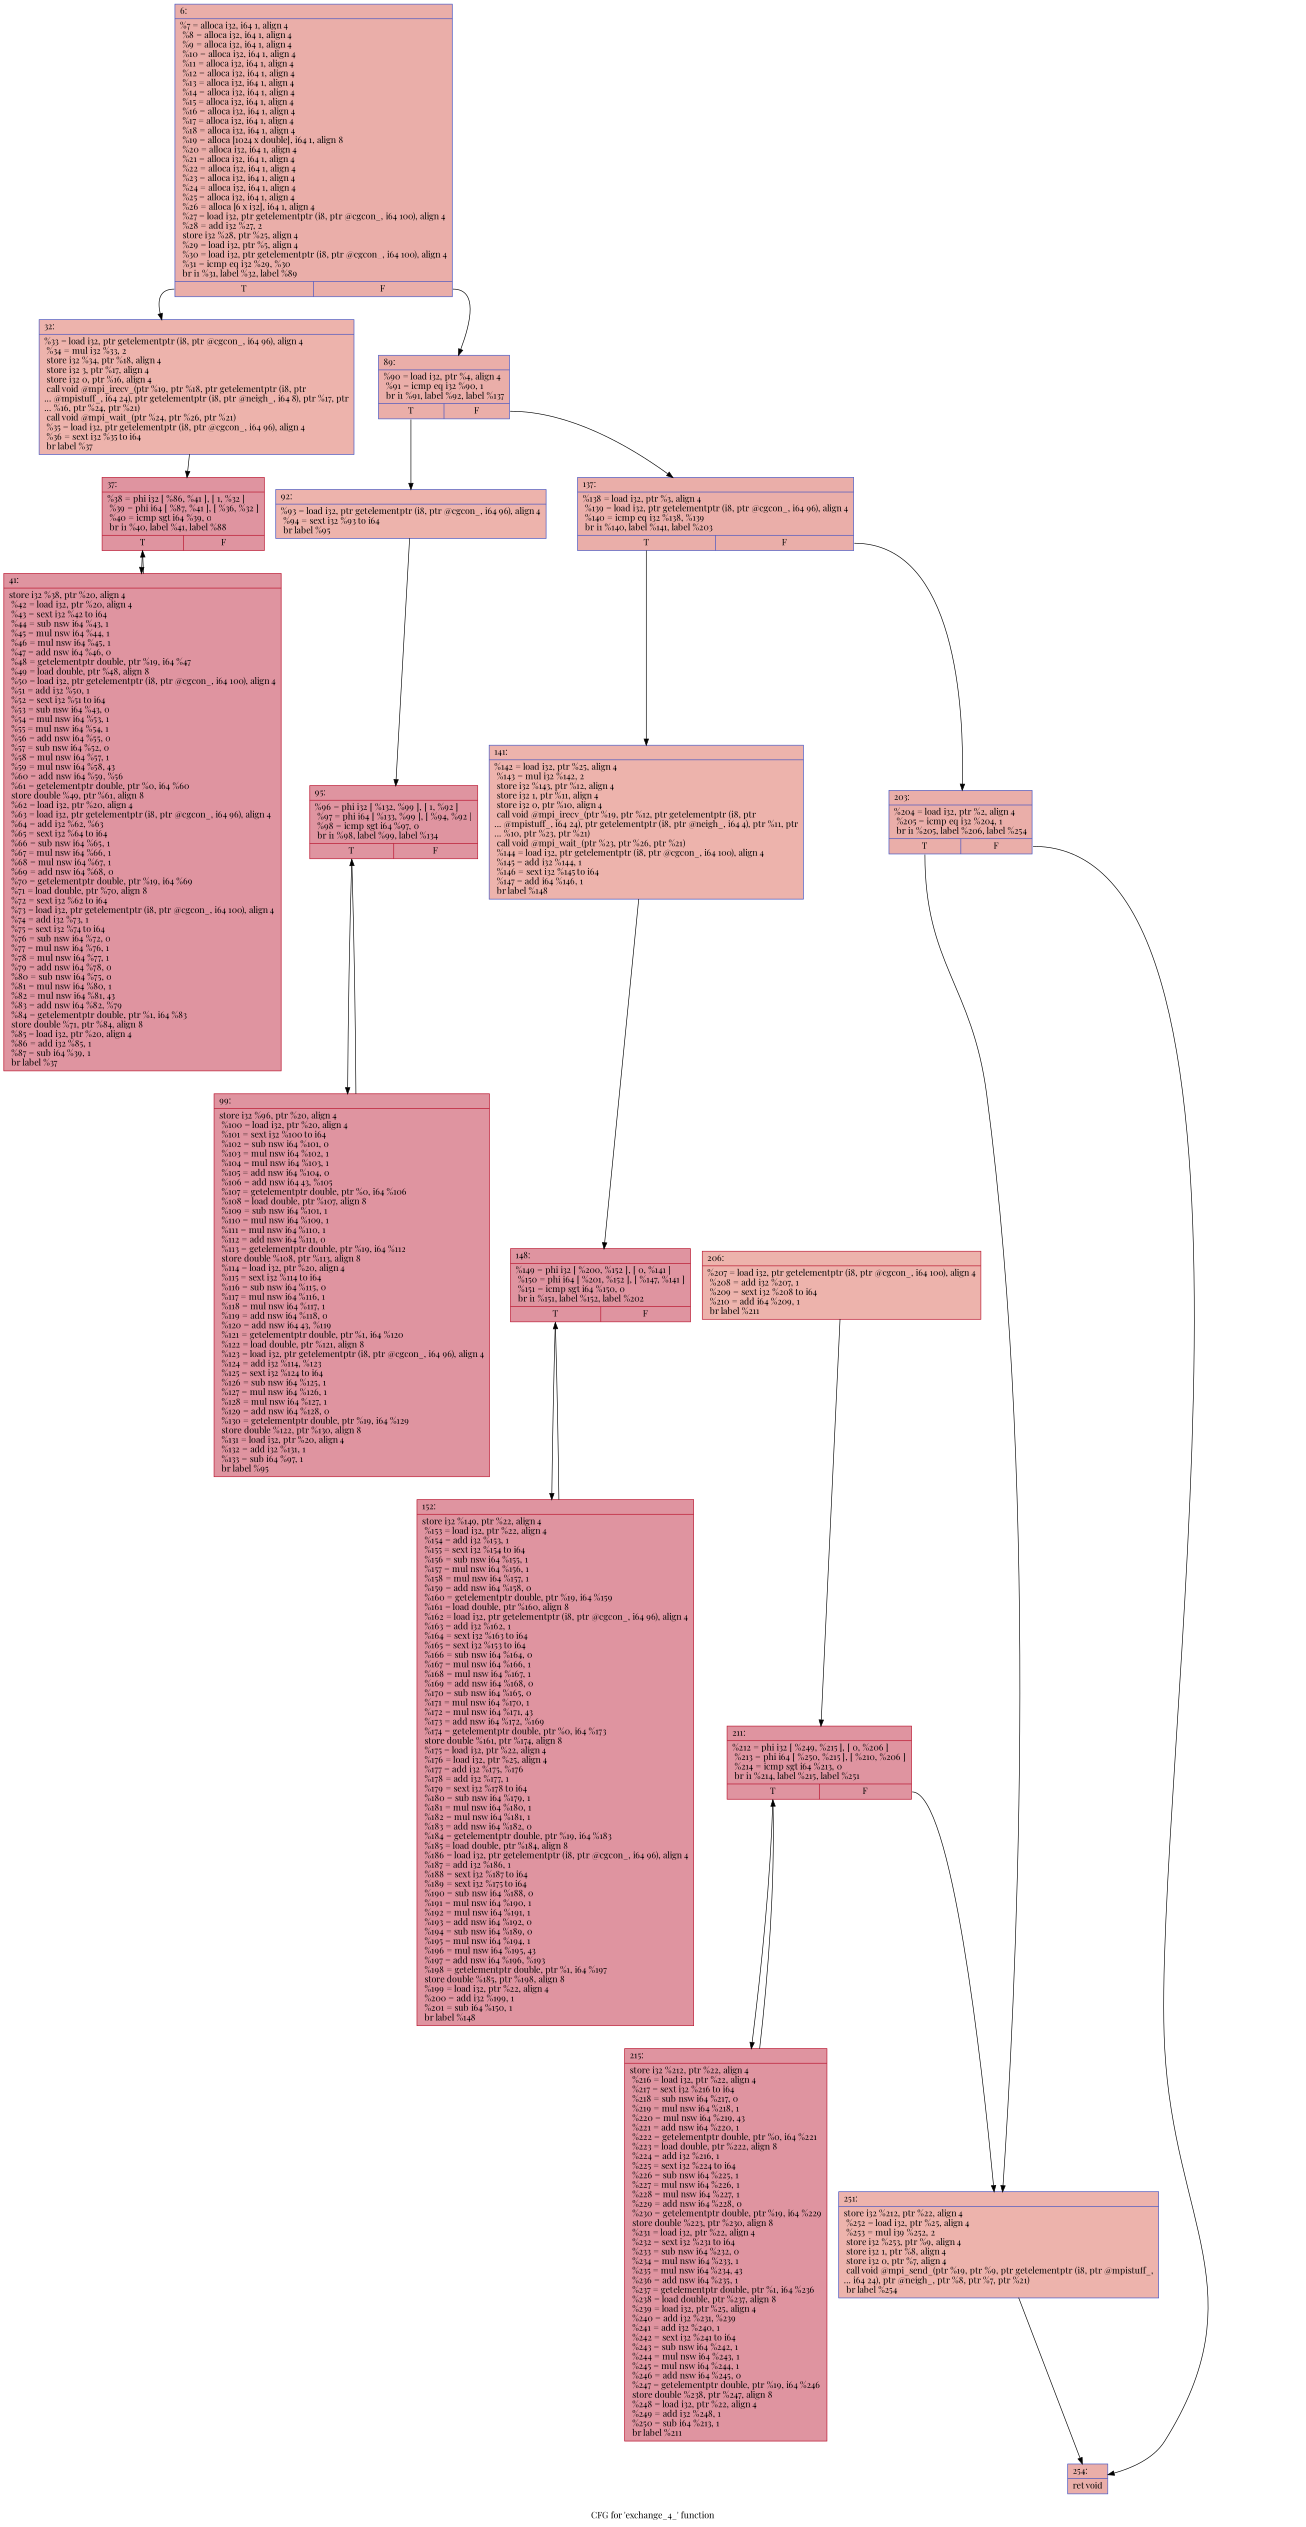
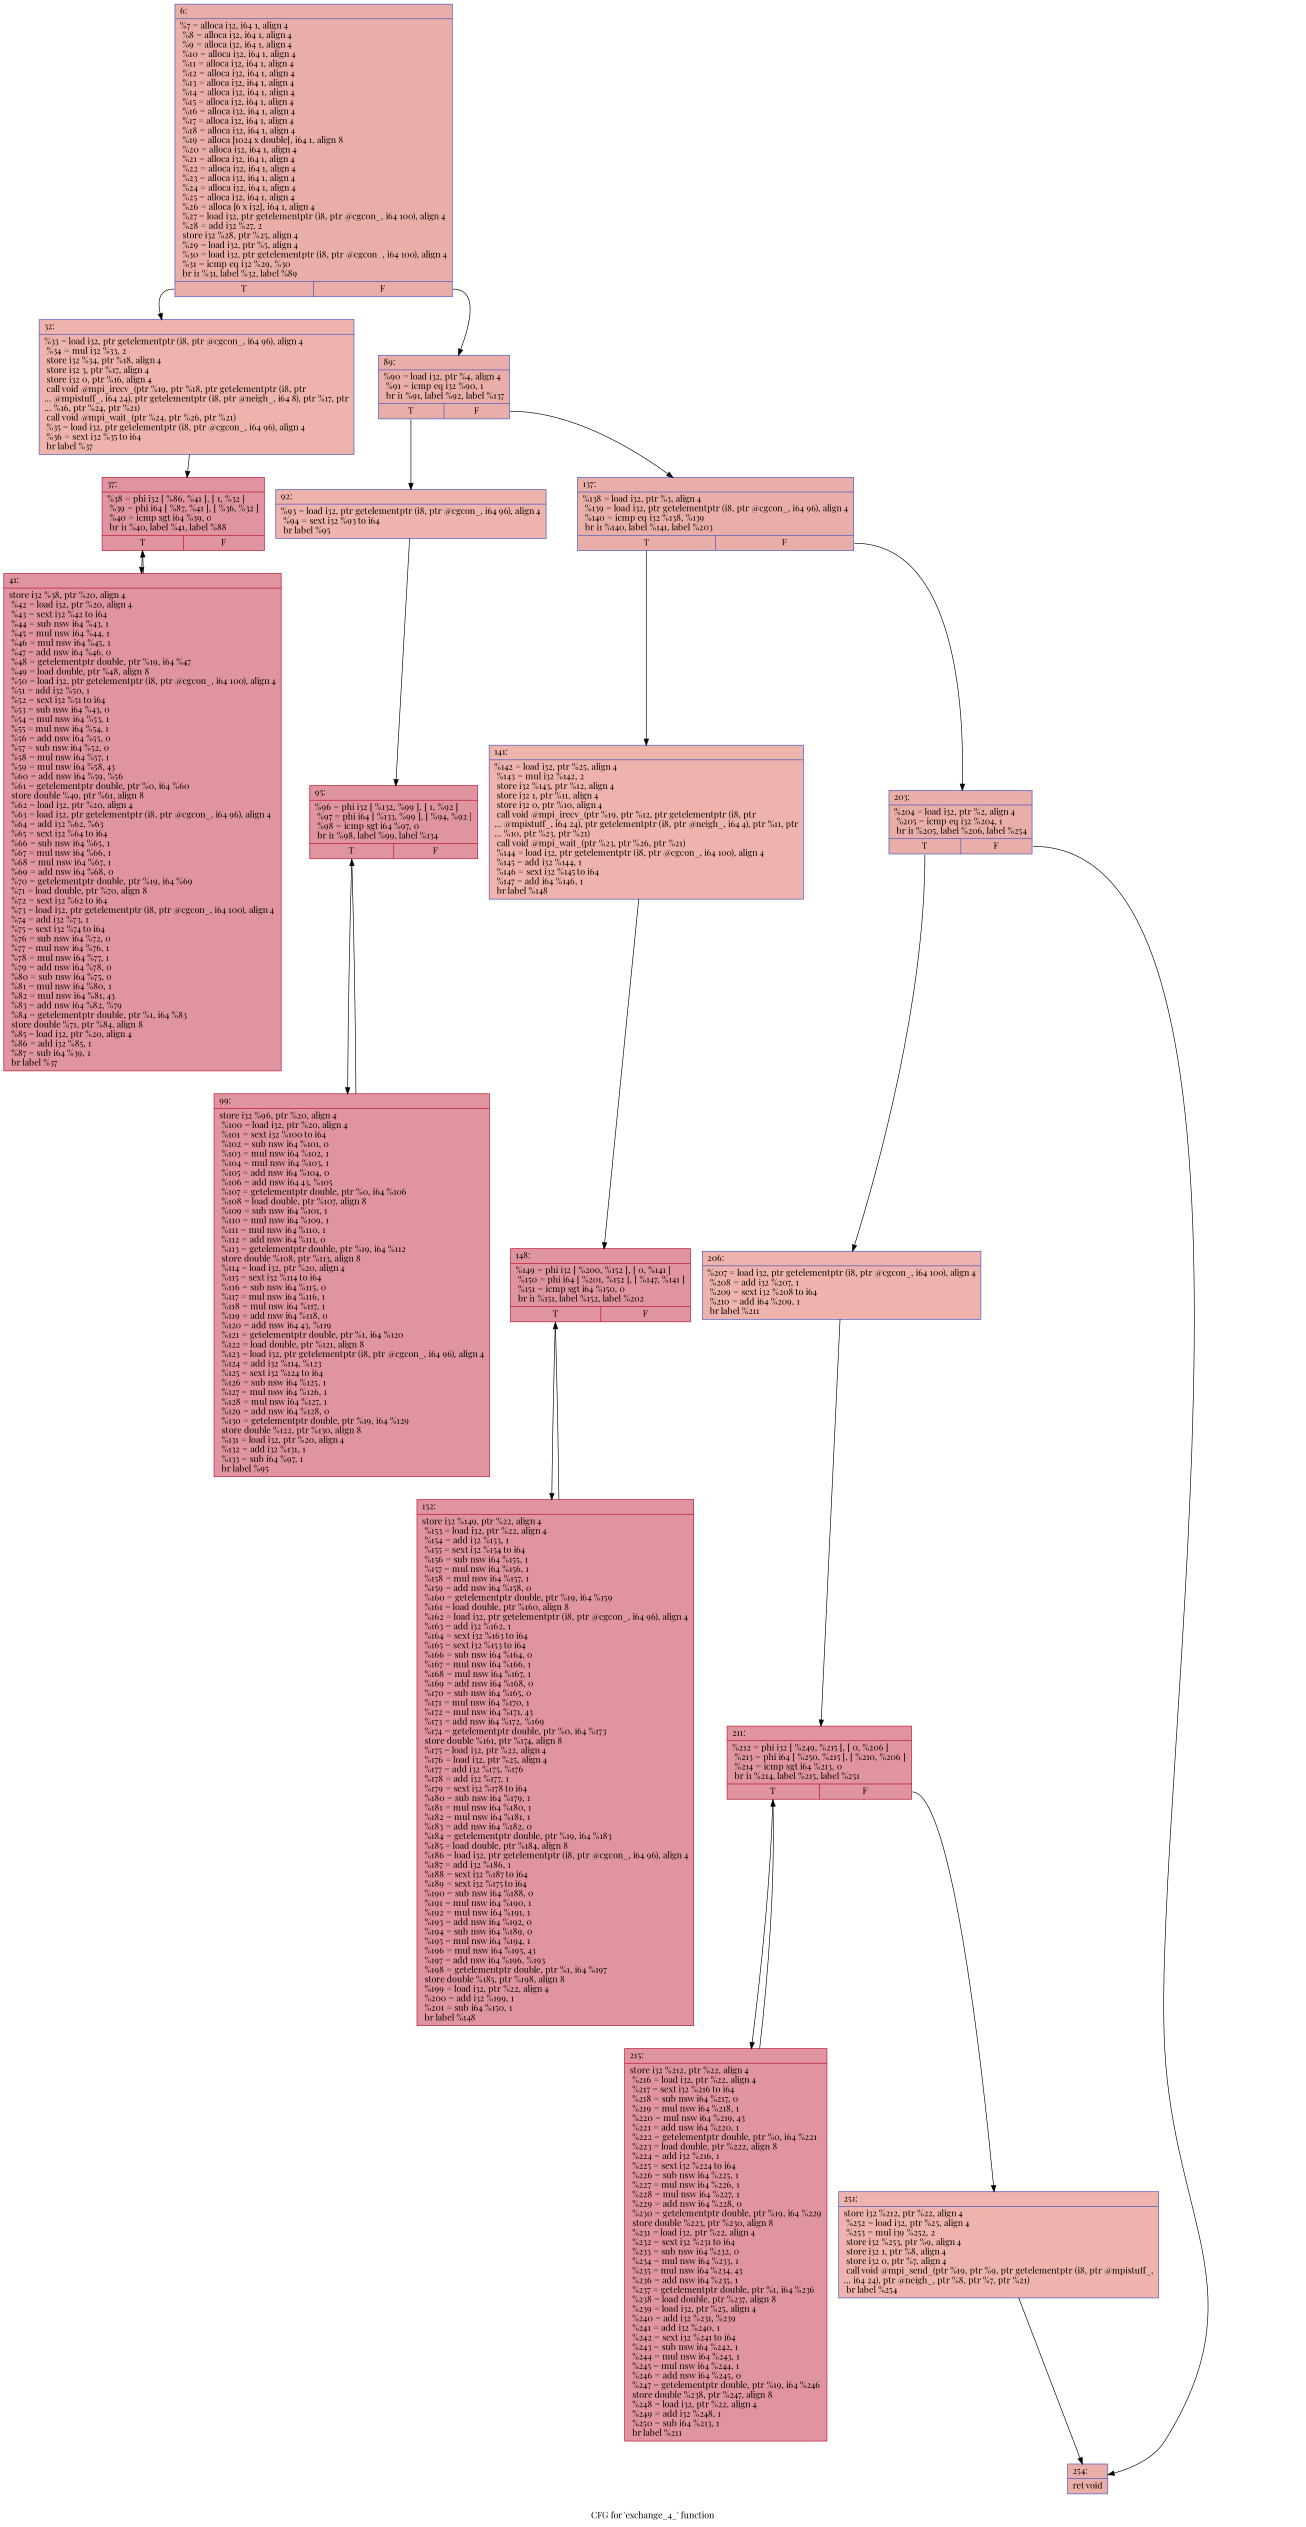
node "206:": color #b70d28ff -> #3d50c3ff
edge "203:" -> "251:": now "203:" -> "206:"
